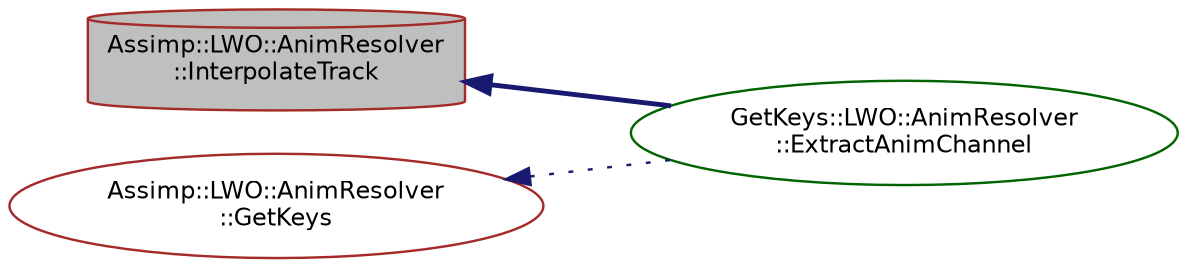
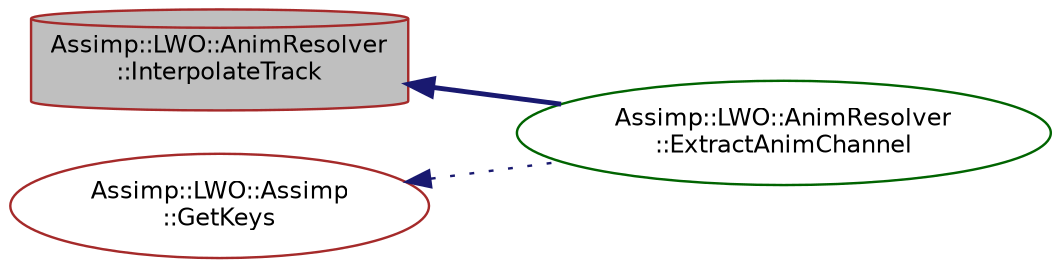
node "GetKeys::LWO::AnimResolver ::ExtractAnimChannel": label "GetKeys::LWO::AnimResolver ::ExtractAnimChannel" -> "Assimp::LWO::AnimResolver ::ExtractAnimChannel"
node "Assimp::LWO::AnimResolver ::GetKeys": label "Assimp::LWO::AnimResolver ::GetKeys" -> "Assimp::LWO::Assimp ::GetKeys"
